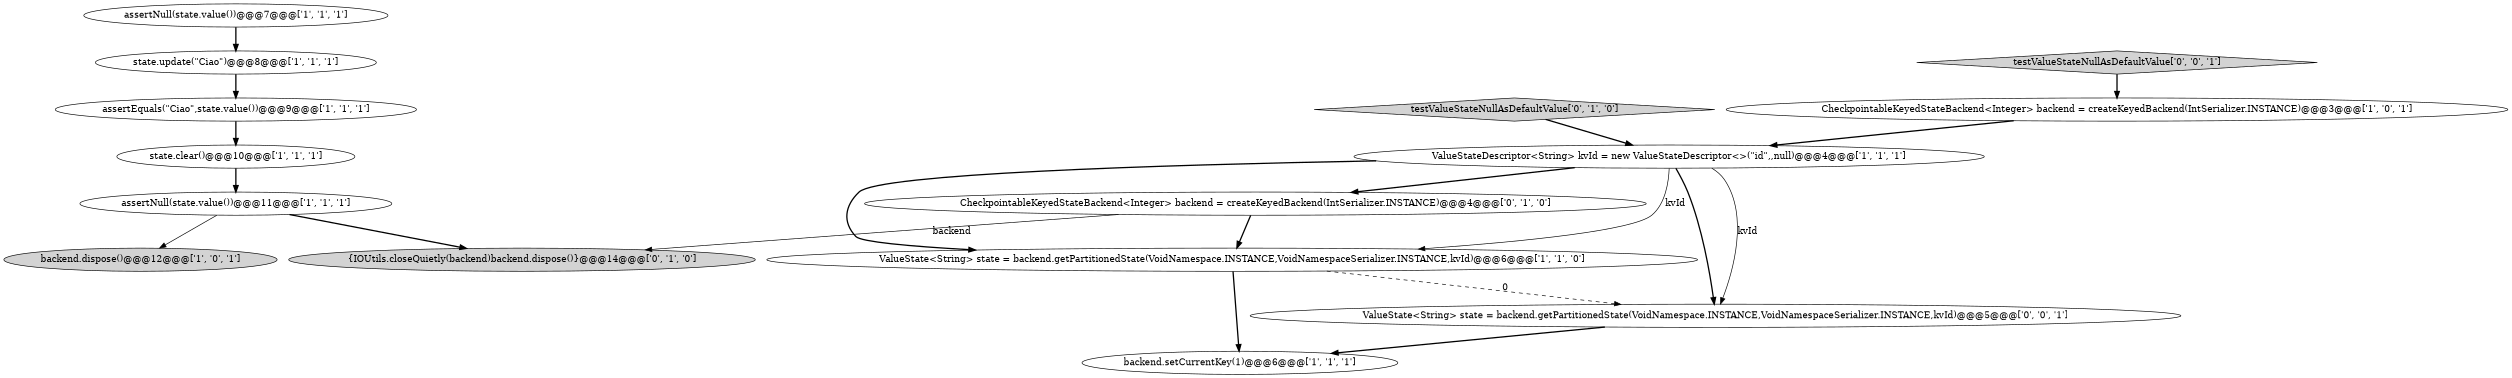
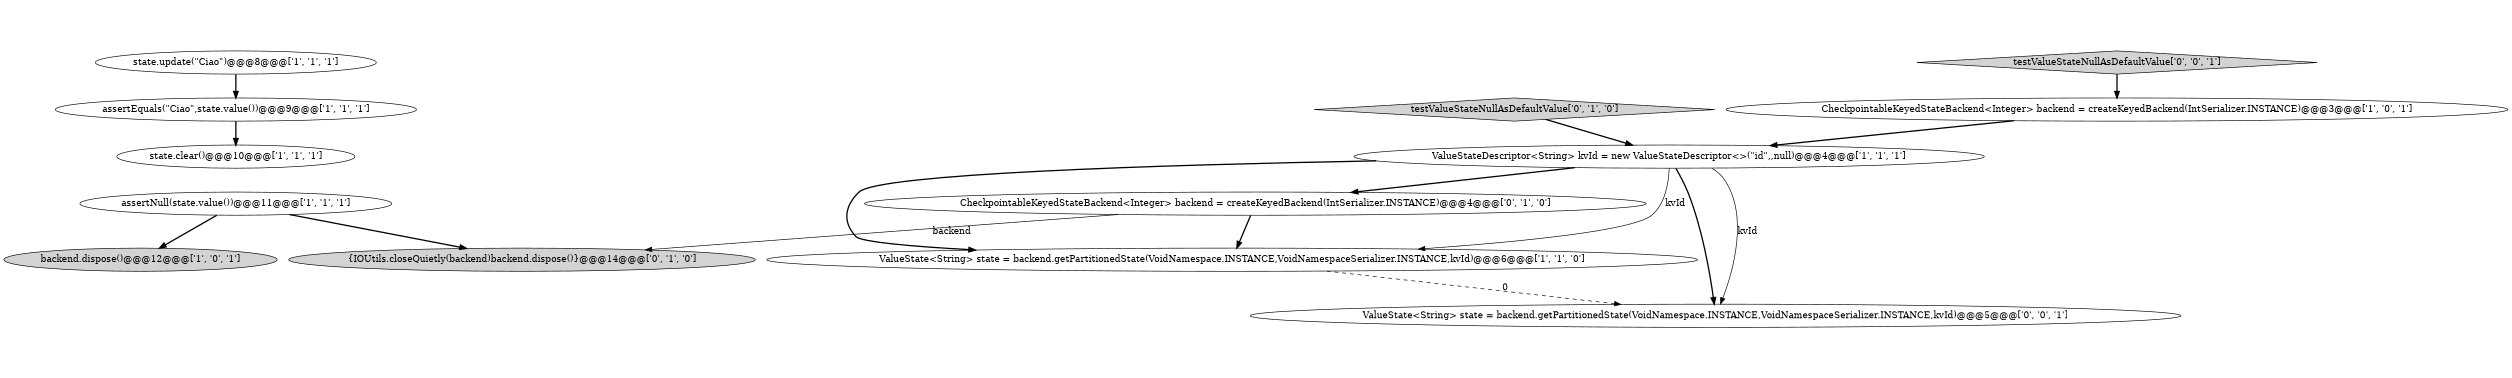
node "assertNull(state.value())@@@7@@@['1', '1', '1']": removed
edge "state.clear()@@@10@@@['1', '1', '1']" -> "assertNull(state.value())@@@11@@@['1', '1', '1']": removed
edge "assertNull(state.value())@@@11@@@['1', '1', '1']" -> "backend.dispose()@@@12@@@['1', '0', '1']": style solid -> bold
node "backend.setCurrentKey(1)@@@6@@@['1', '1', '1']": removed
